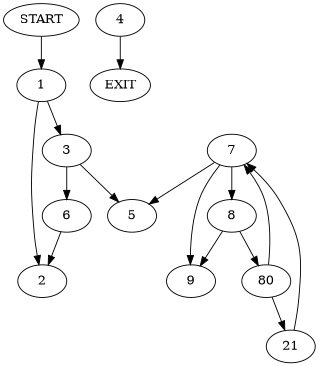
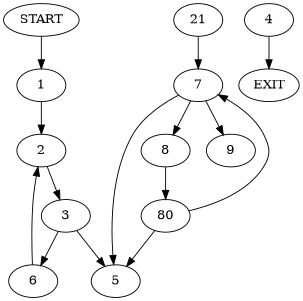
edge "1" -> "3": now "2" -> "3"
edge "8" -> "9": removed
edge "80" -> "21": now "80" -> "5"
